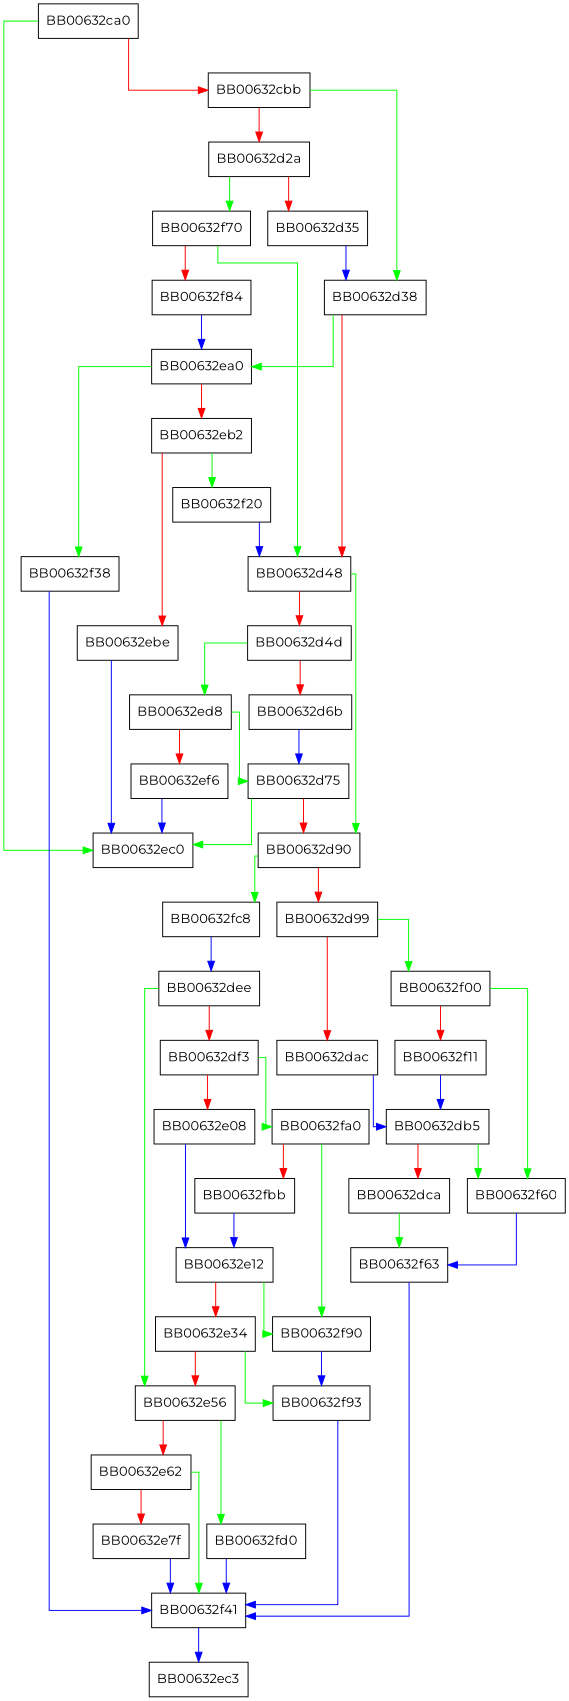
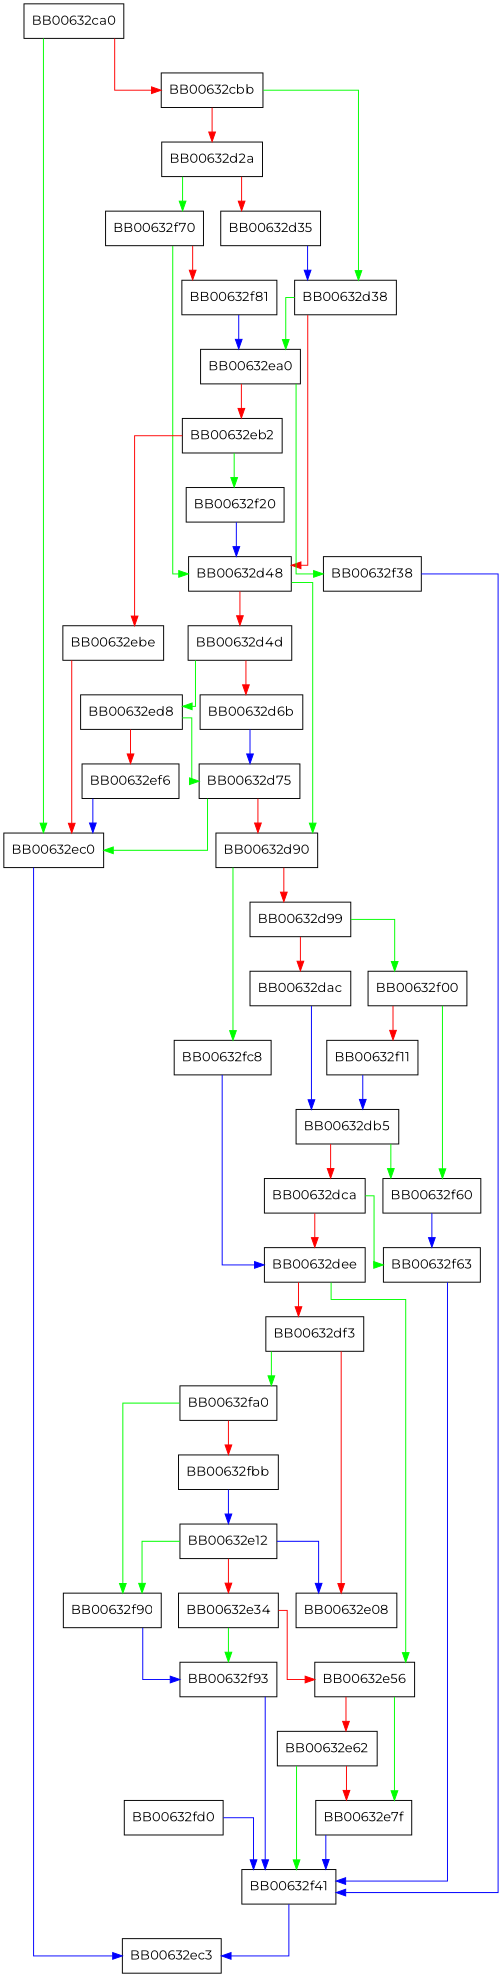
node "BB00632f84": label "BB00632f84" -> "BB00632f81"
edge "BB00632ebe" -> "BB00632ec0": color blue -> red
edge "BB00632e08" -> "BB00632e12": reversed
edge "BB00632dca" -> "BB00632dee": added
edge "BB00632ec0" -> "BB00632ec3": added
edge "BB00632e56" -> "BB00632fd0": now "BB00632e56" -> "BB00632e7f"
